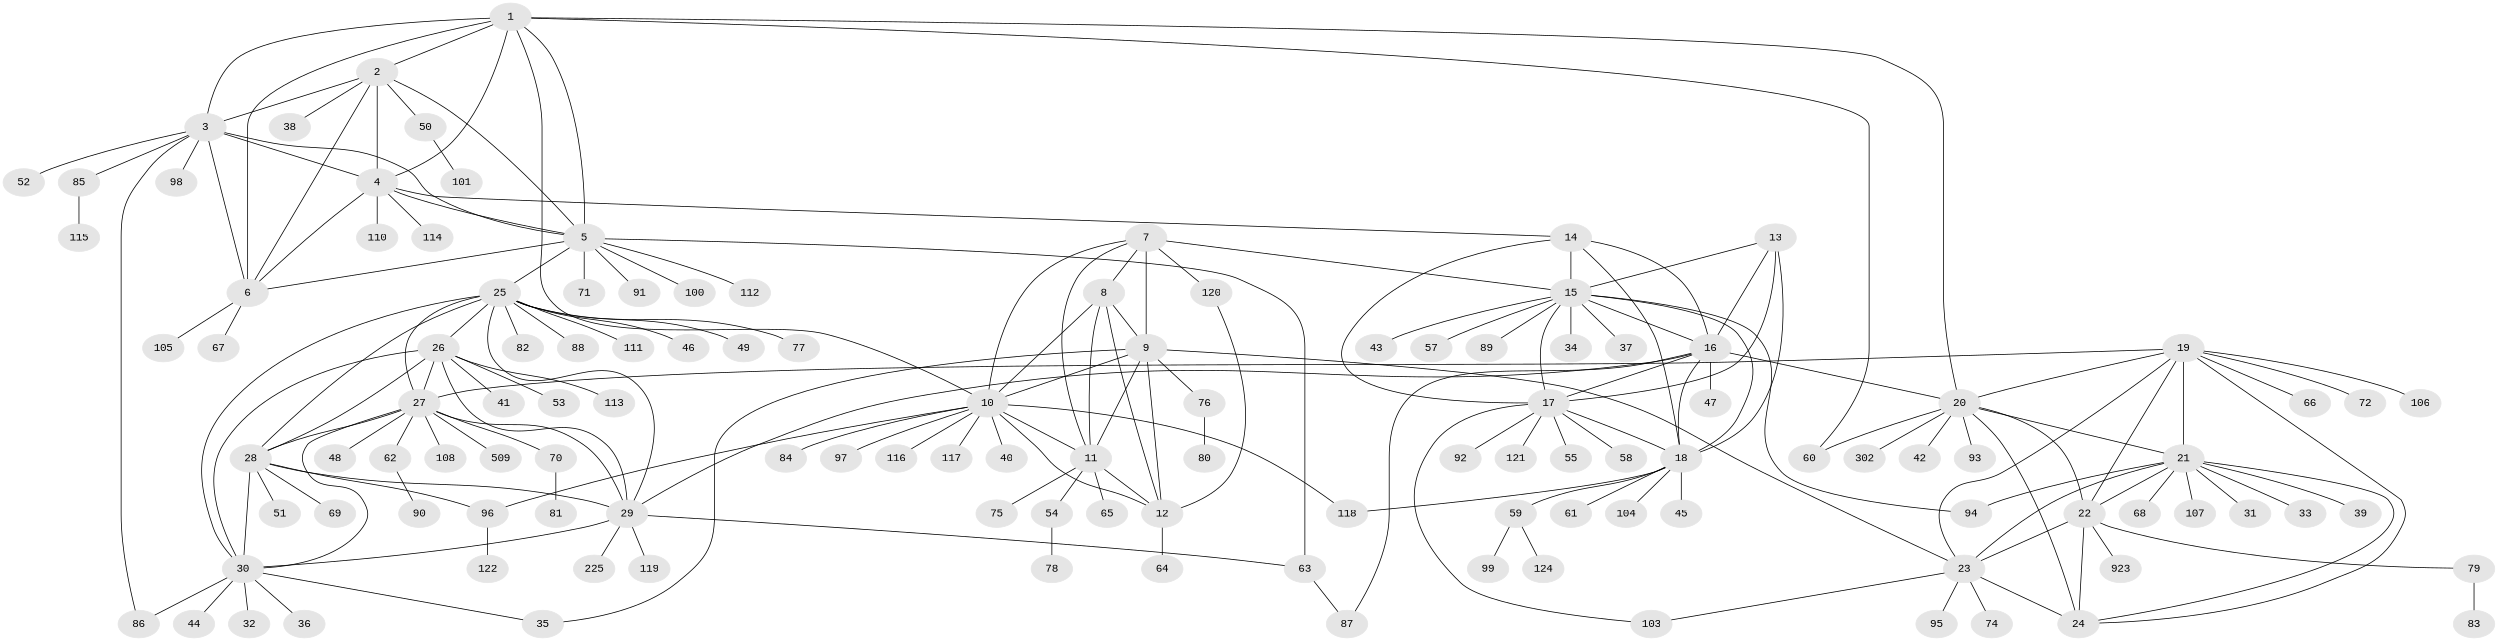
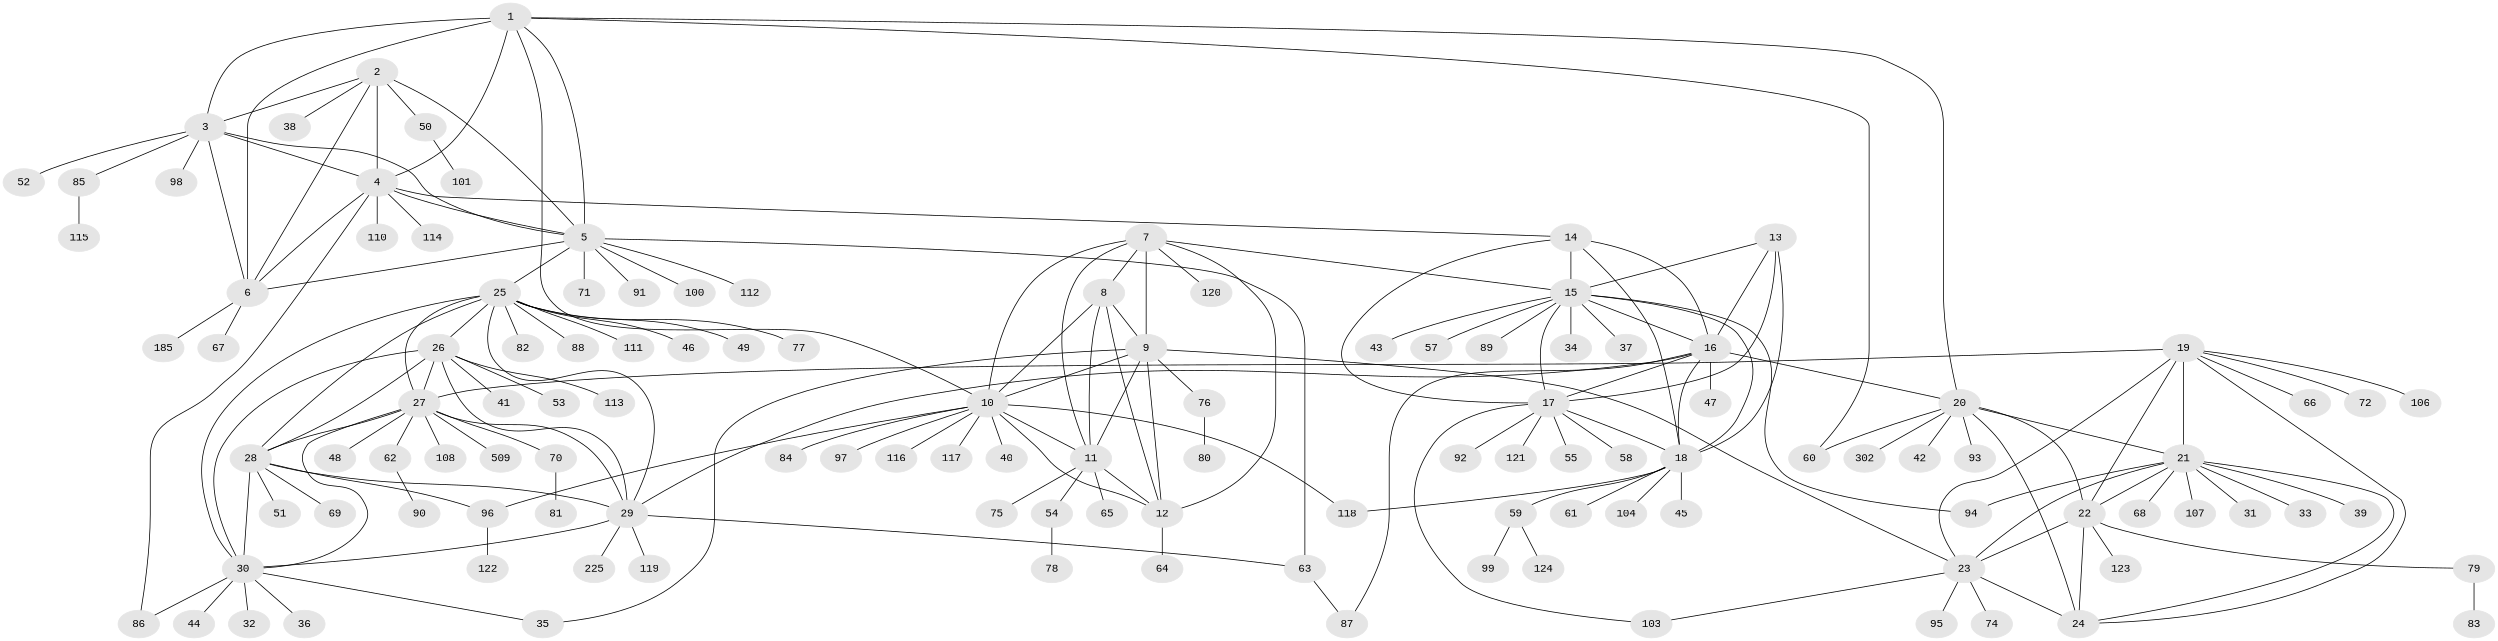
edge "1" -- "2": removed
node "105": label "105" -> "185"
edge "3" -- "86": now "4" -- "86"
edge "19" -- "20": removed
edge "120" -- "12": now "7" -- "12"
node "923": label "923" -> "123"
